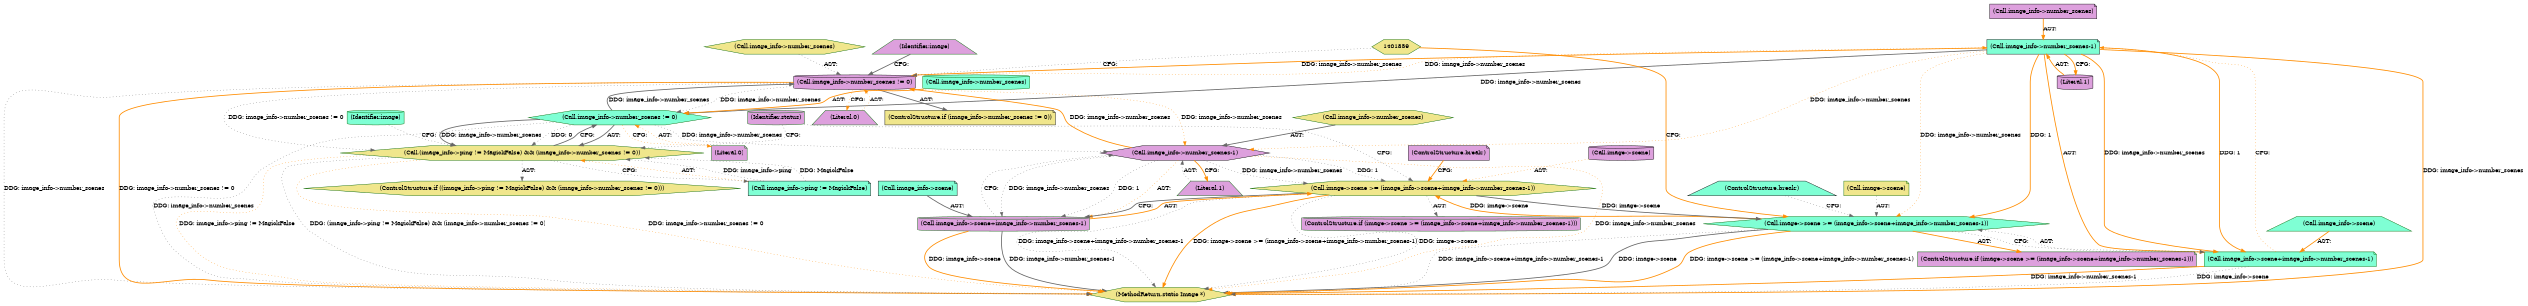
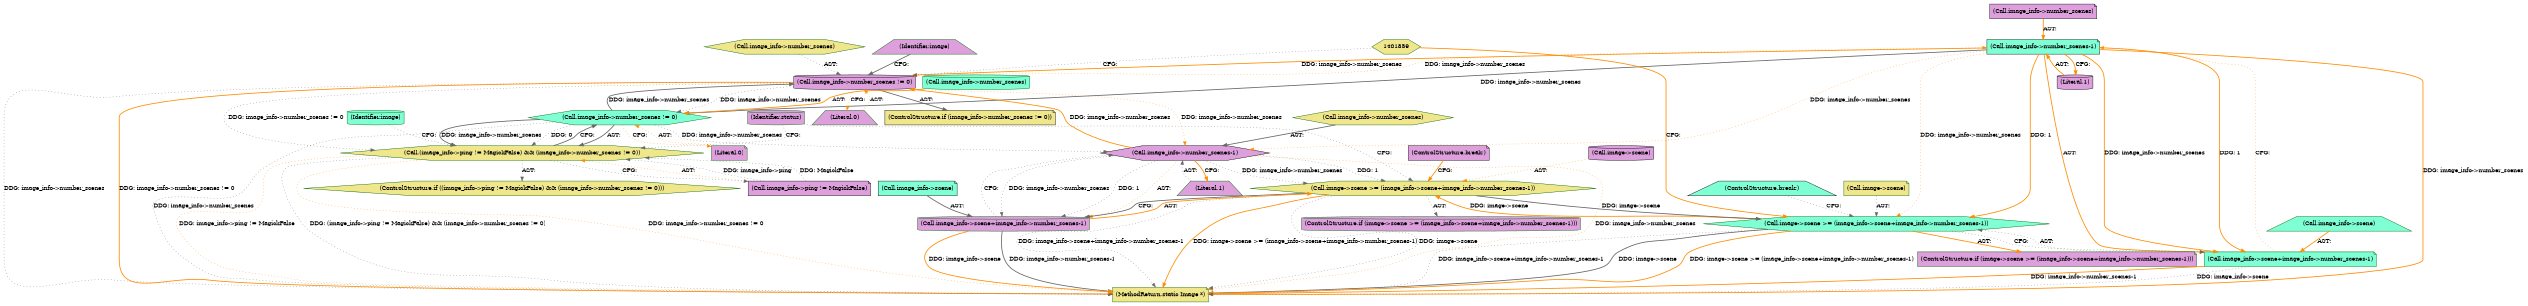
node "(Call,image_info->ping != MagickFalse)": fillcolor aquamarine -> plum
node "(MethodReturn,static Image *)": shape hexagon -> note
